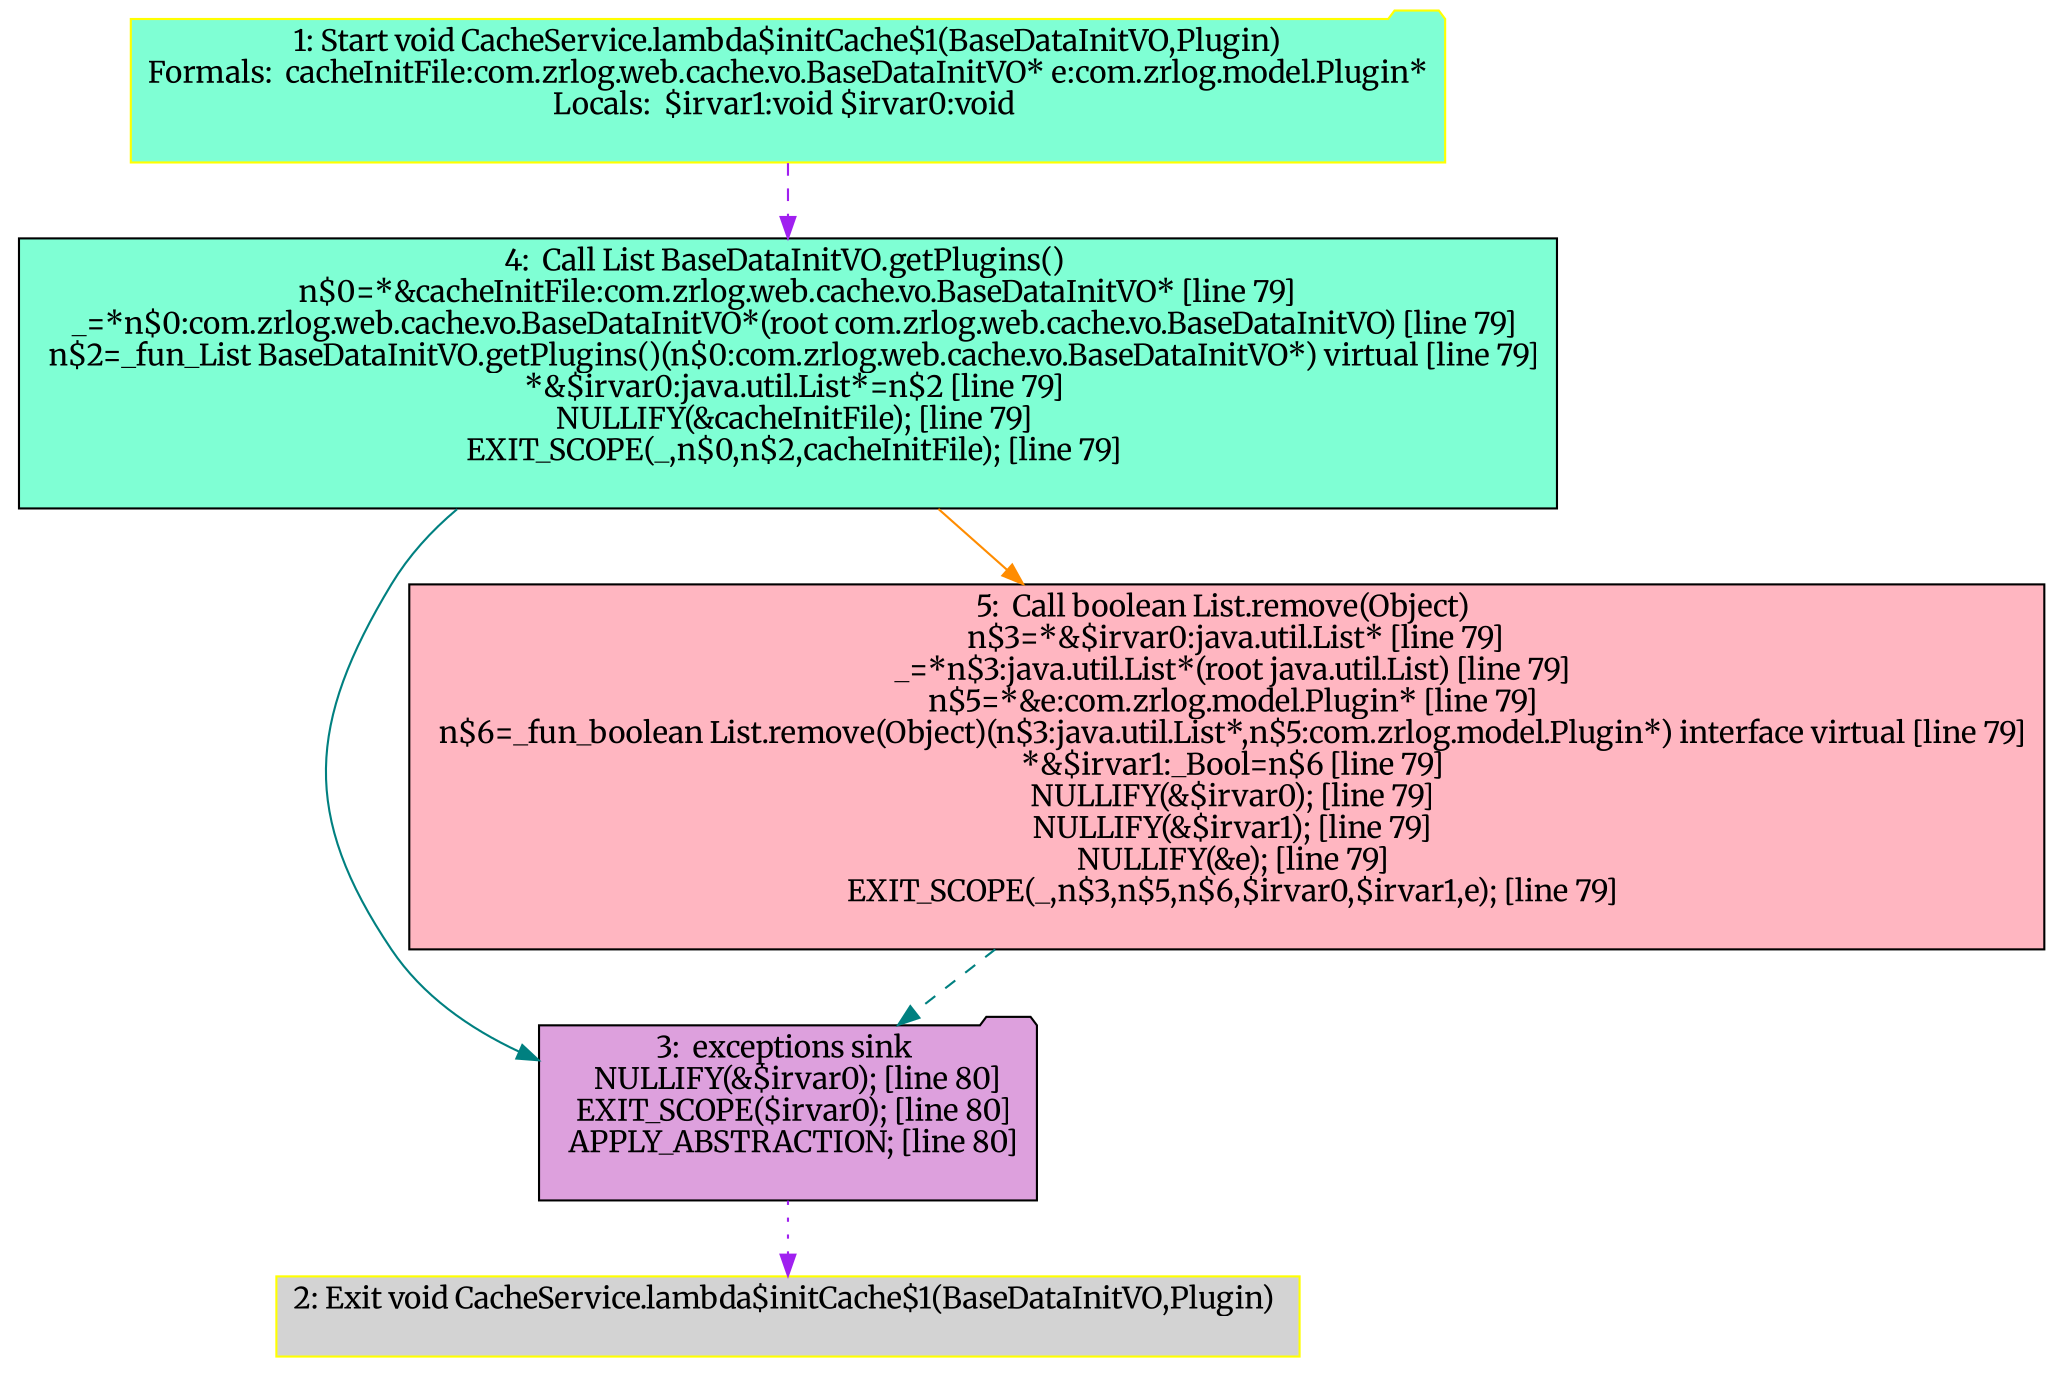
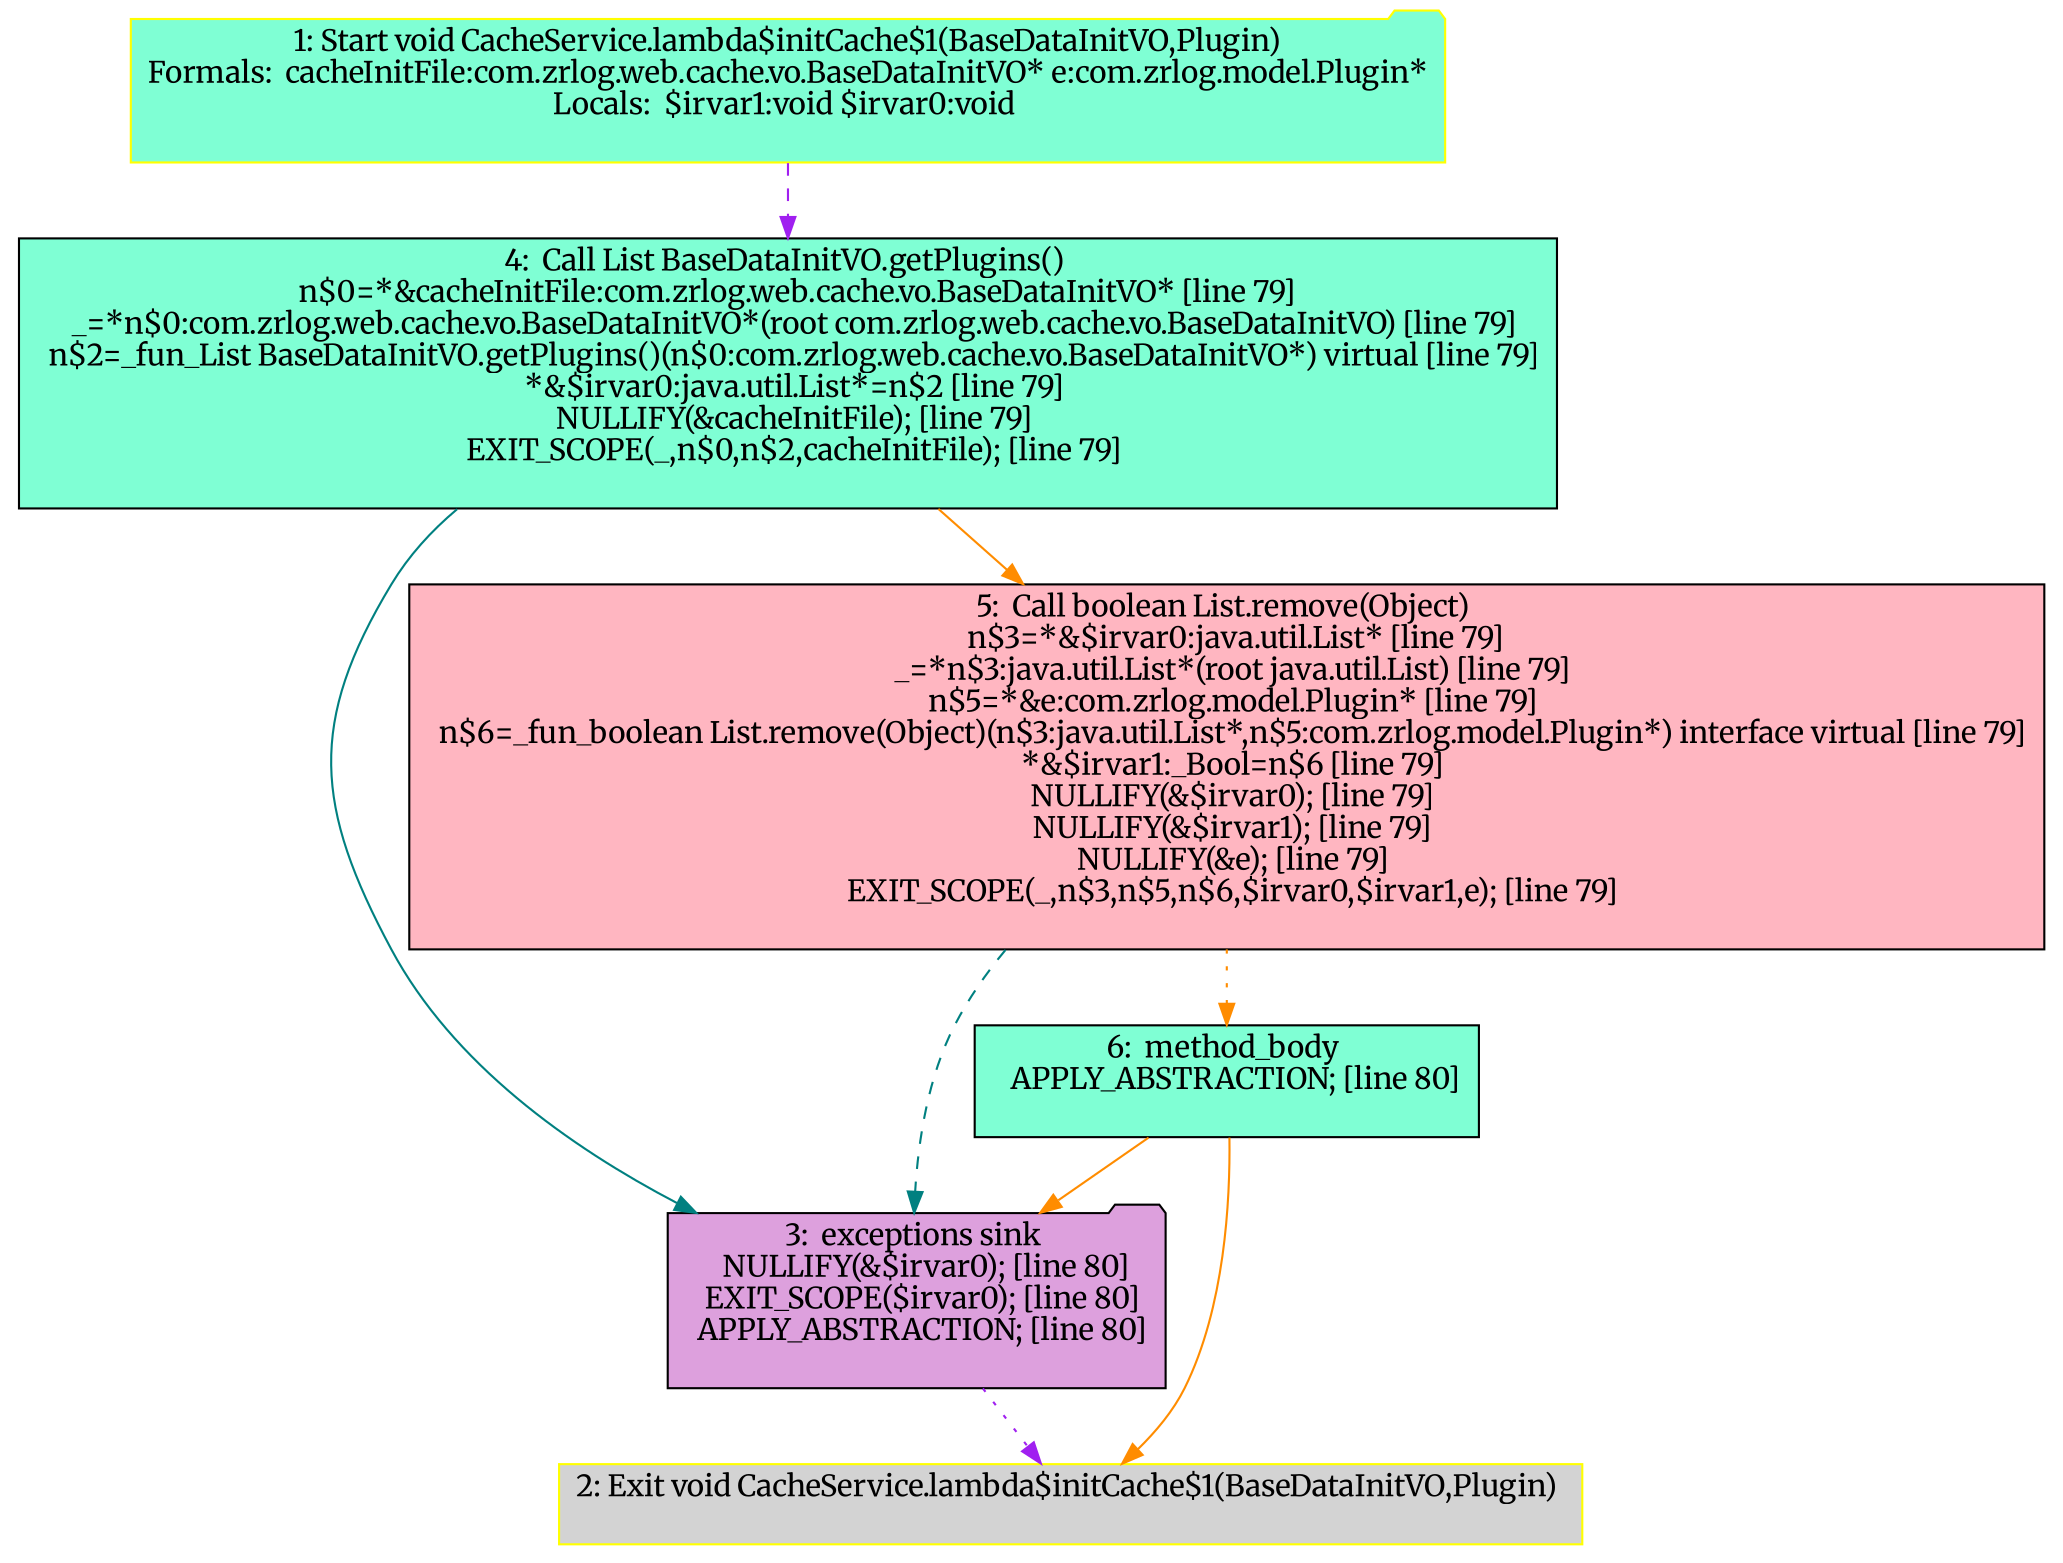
node "6:  method_body APPLY_ABSTRACTION; [line 80]": added
